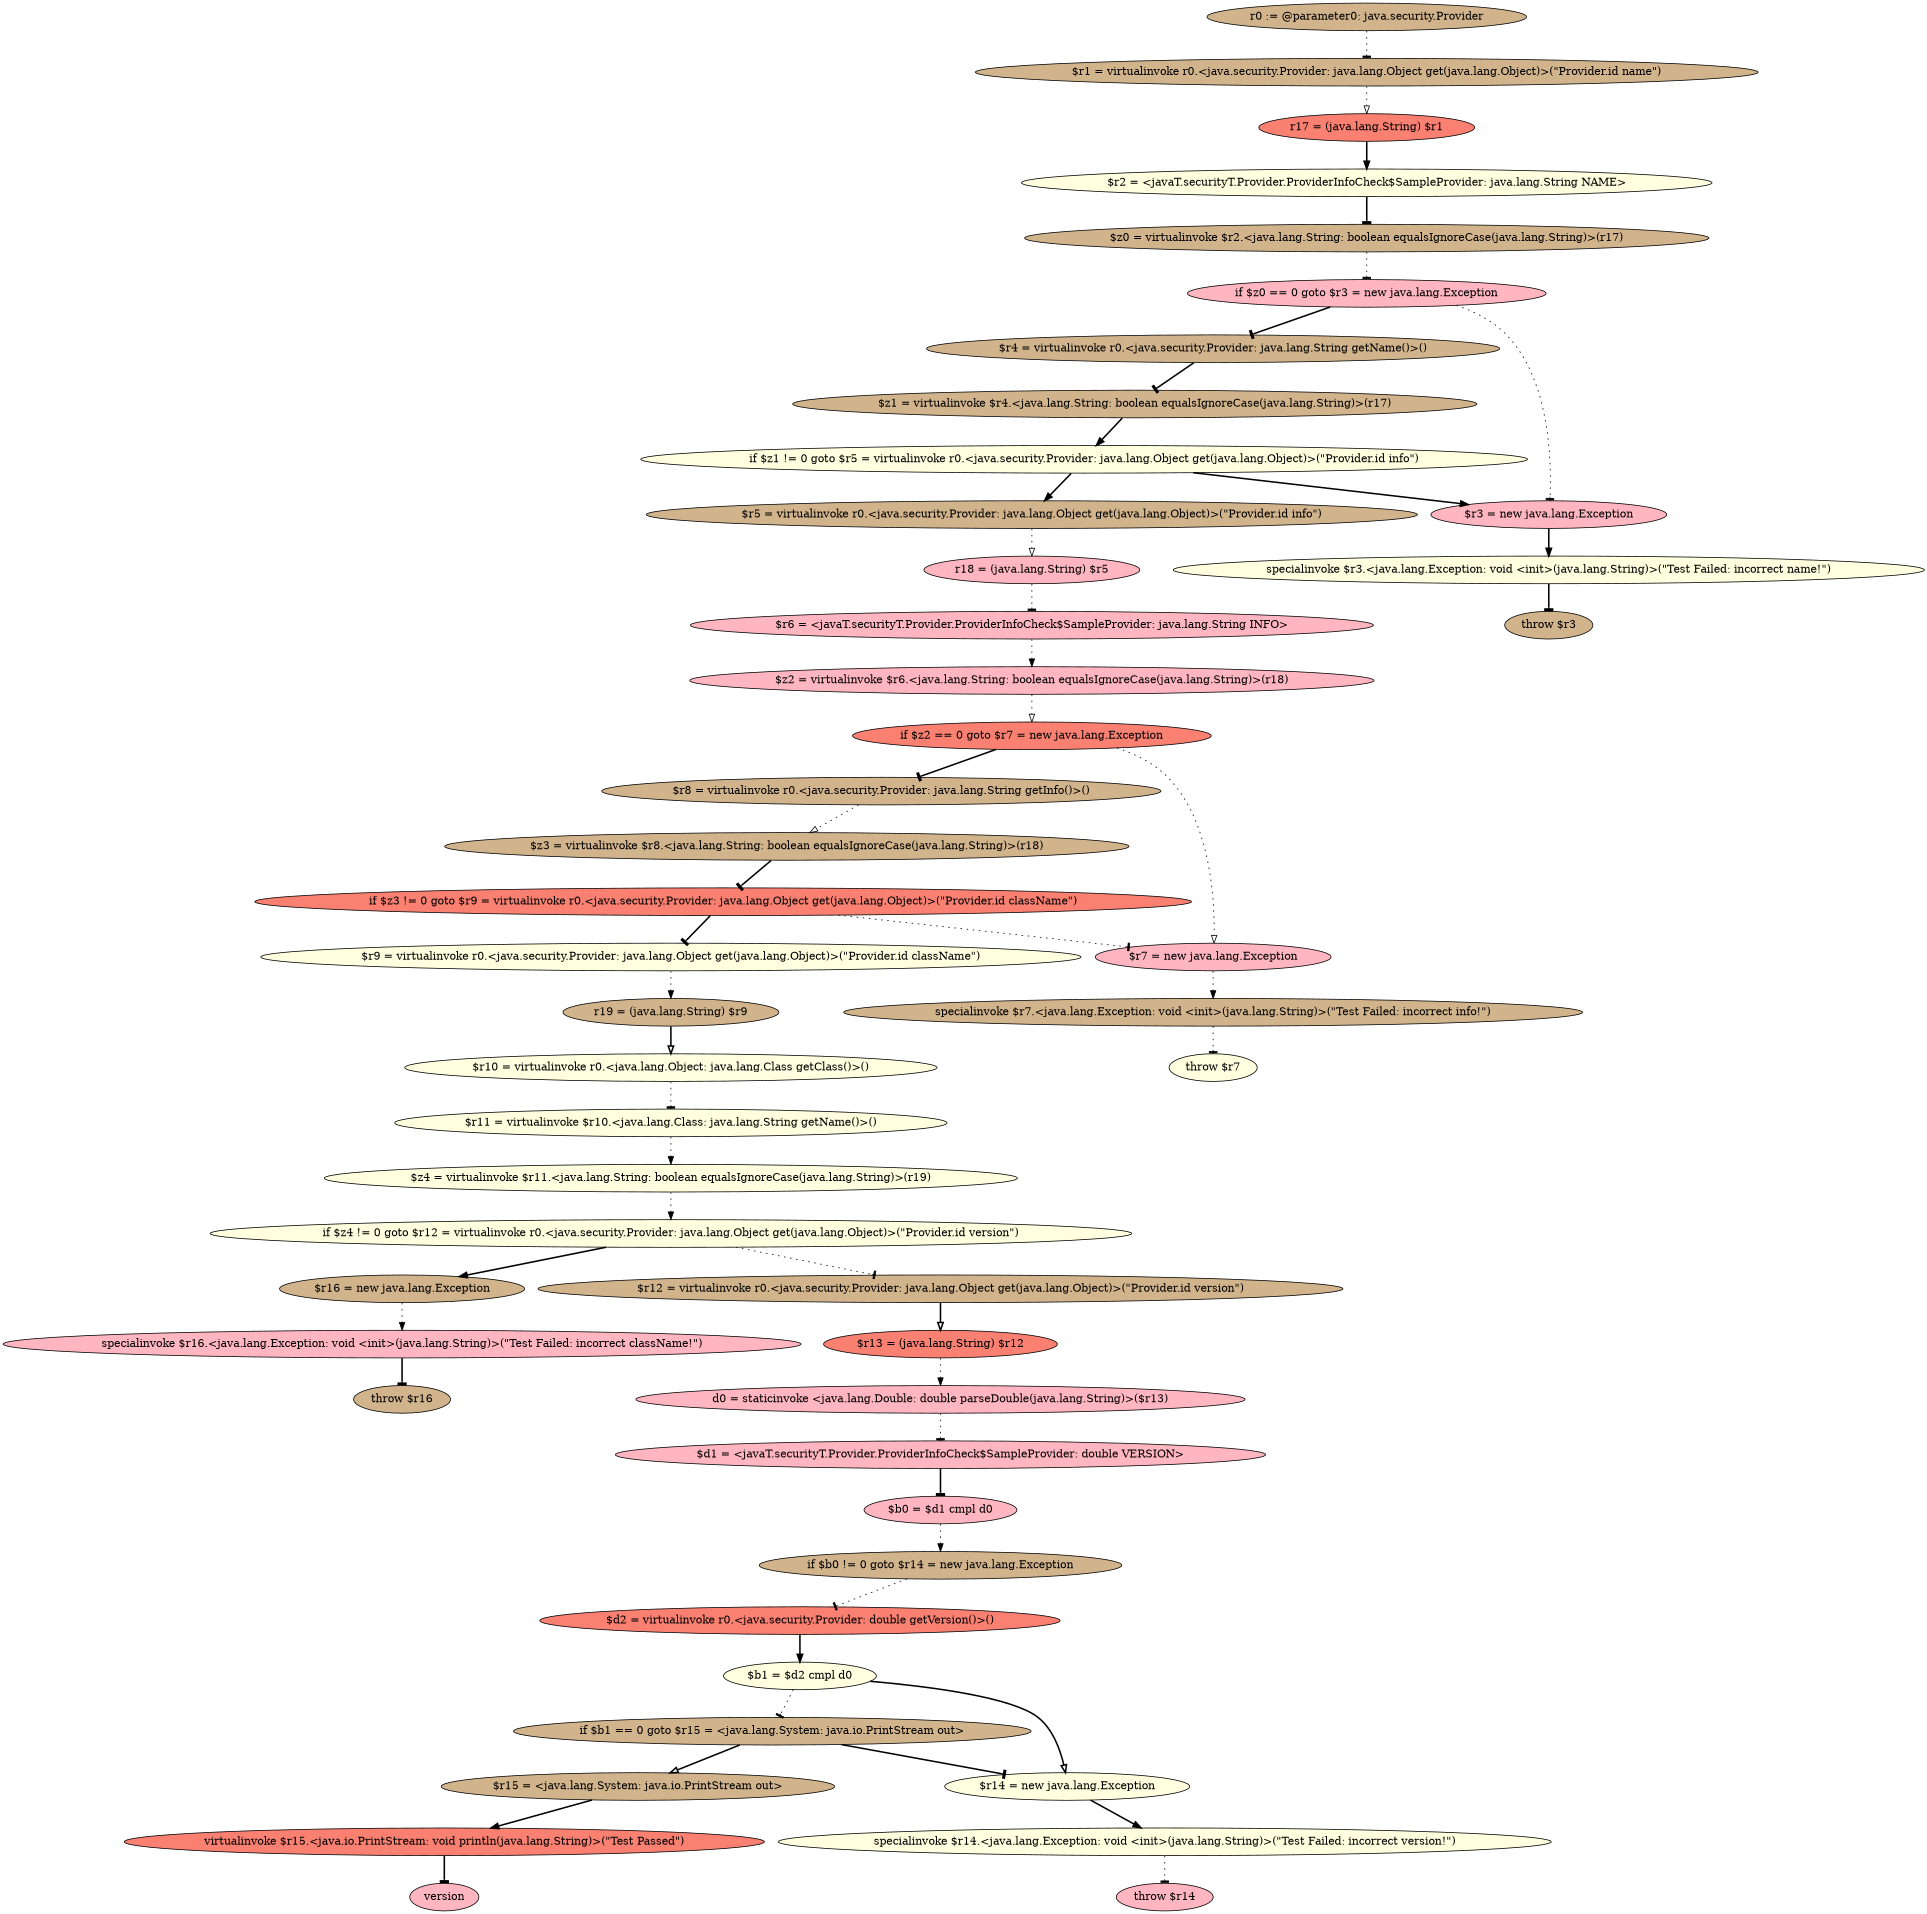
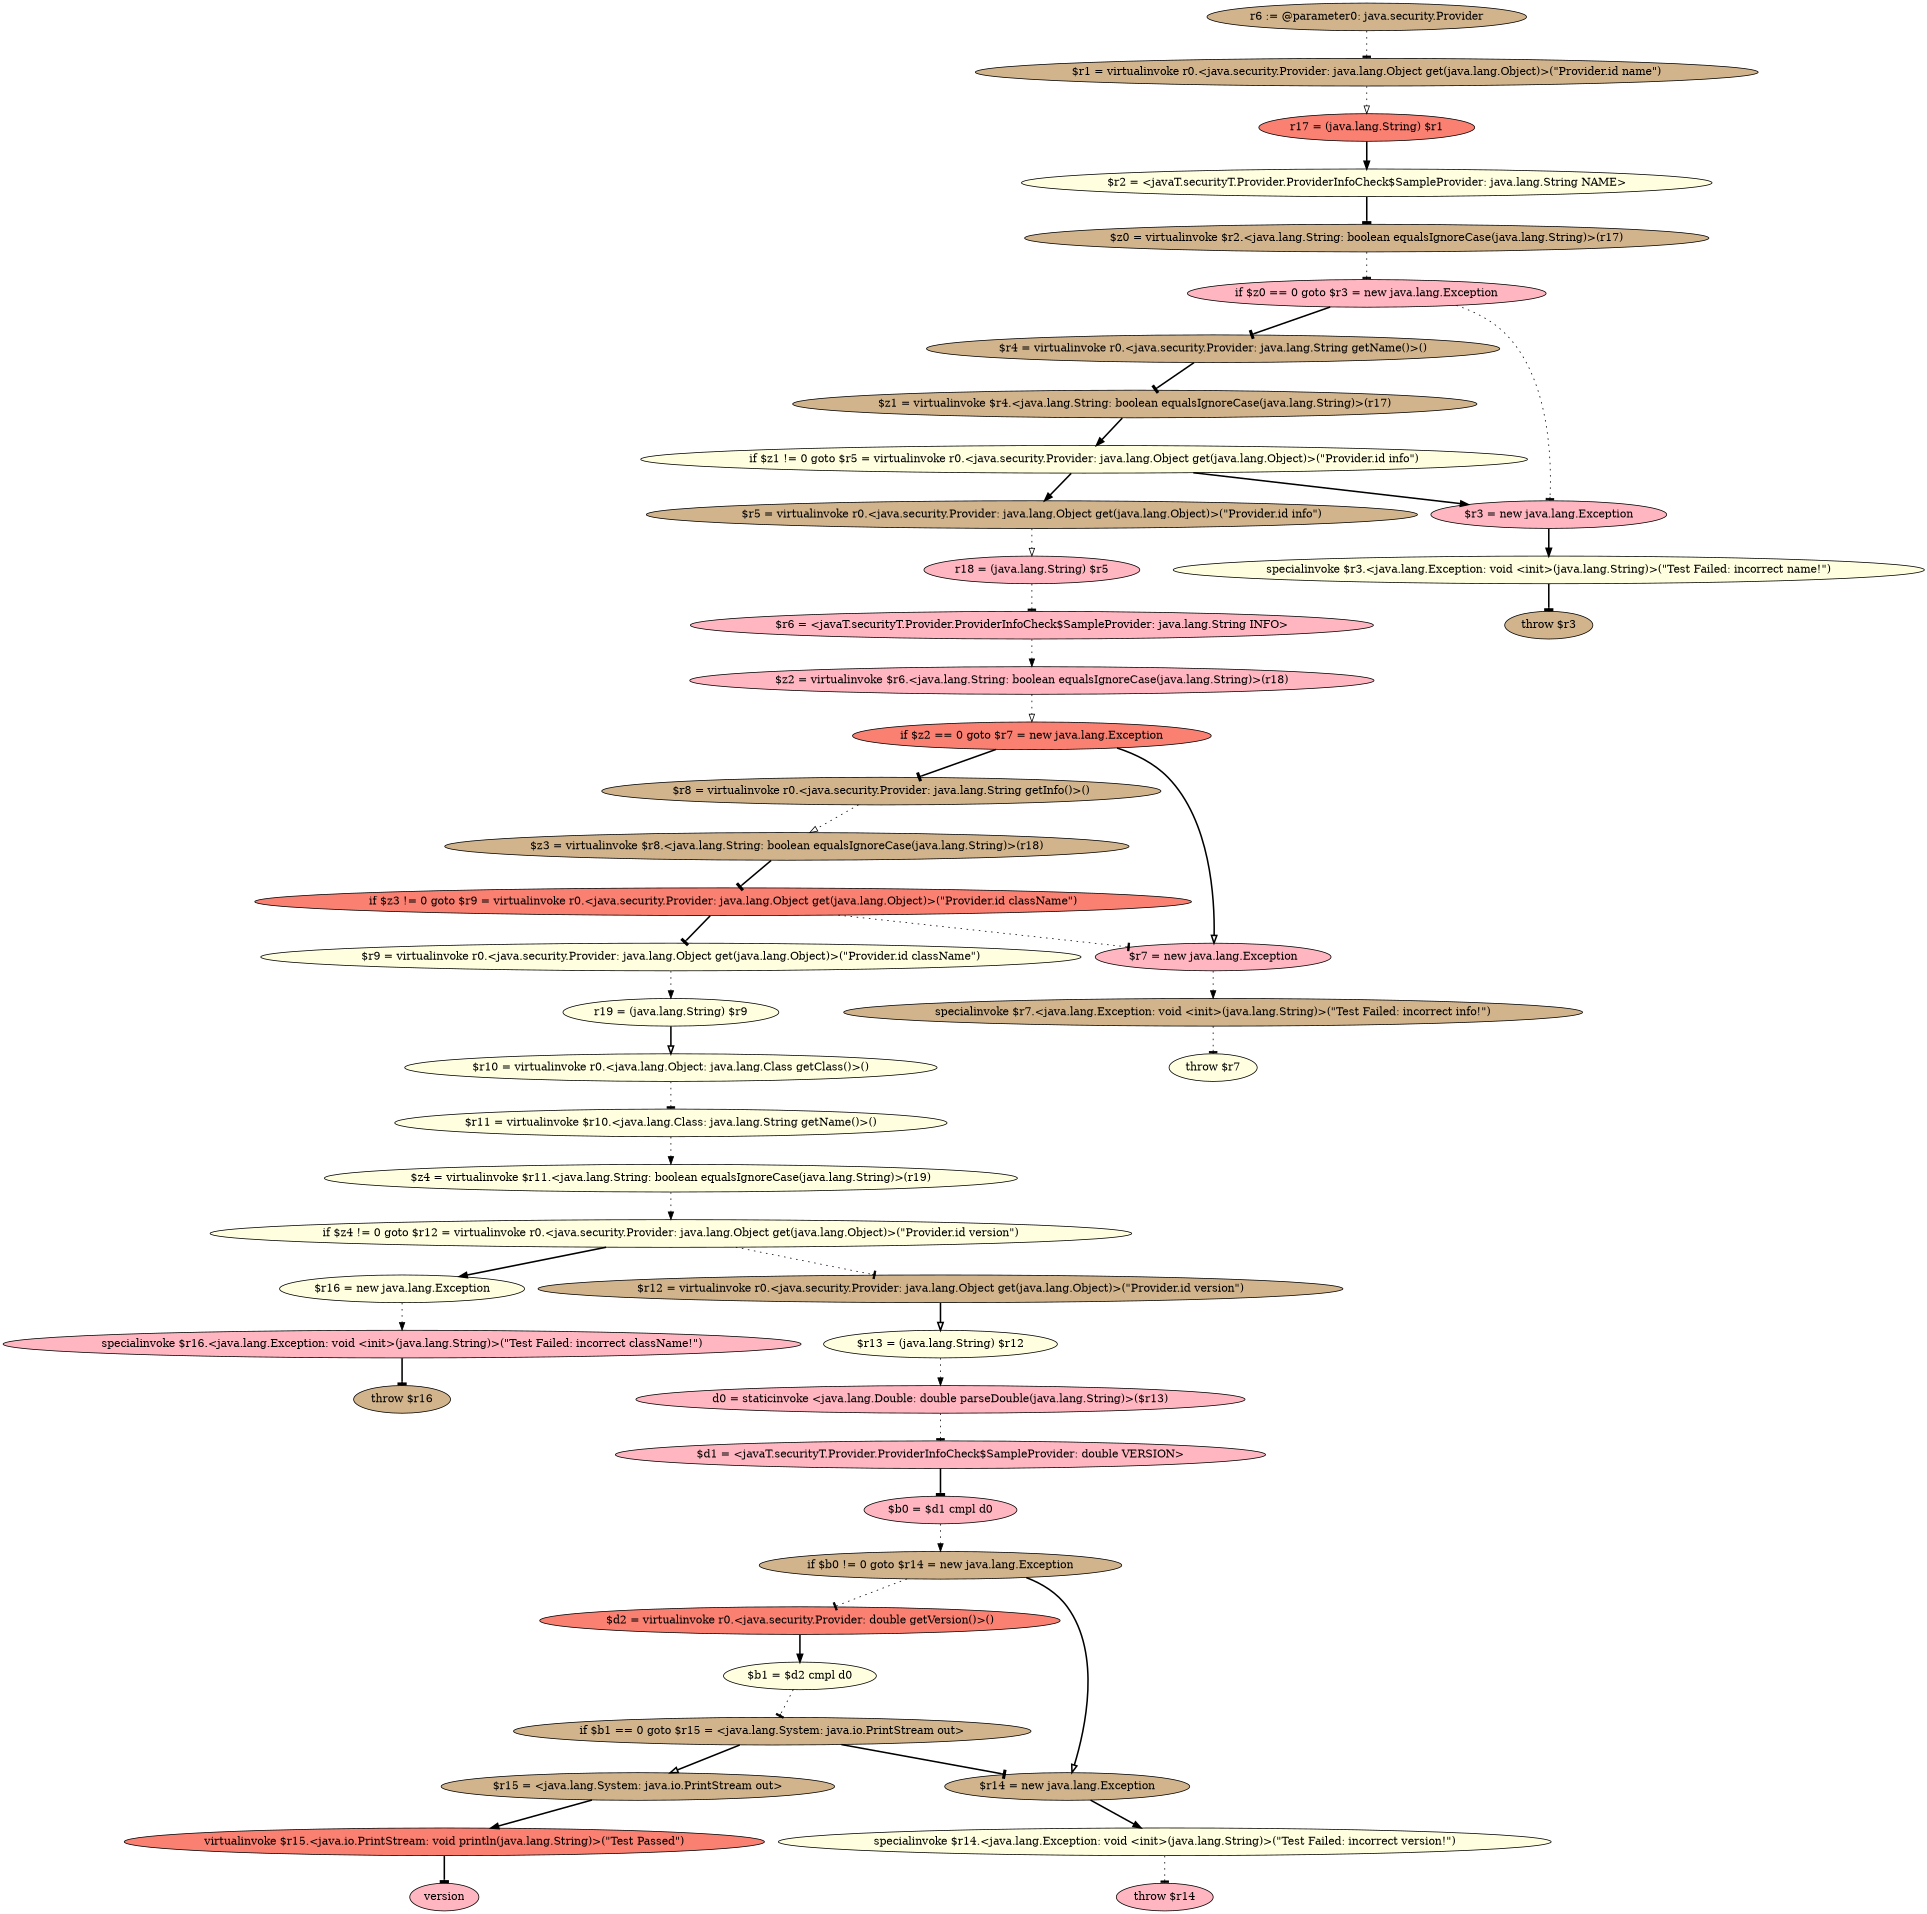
node "r0 := @parameter0: java.security.Provider": label "r0 := @parameter0: java.security.Provider" -> "r6 := @parameter0: java.security.Provider"
edge "if $z2 == 0 goto $r7 = new java.lang.Exception" -> "$r7 = new java.lang.Exception": style dotted -> bold
node "r19 = (java.lang.String) $r9": fillcolor tan -> lightyellow
node "$r16 = new java.lang.Exception": fillcolor tan -> lightyellow
node "$r13 = (java.lang.String) $r12": fillcolor salmon -> lightyellow
edge "$b1 = $d2 cmpl d0" -> "$r14 = new java.lang.Exception": now "if $b0 != 0 goto $r14 = new java.lang.Exception" -> "$r14 = new java.lang.Exception"
node "$r14 = new java.lang.Exception": fillcolor lightyellow -> tan
